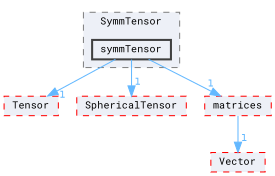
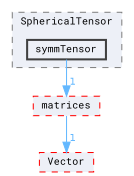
cluster "SymmTensor": label "SymmTensor" -> "SphericalTensor"
node "Tensor": removed
node "SphericalTensor": removed
